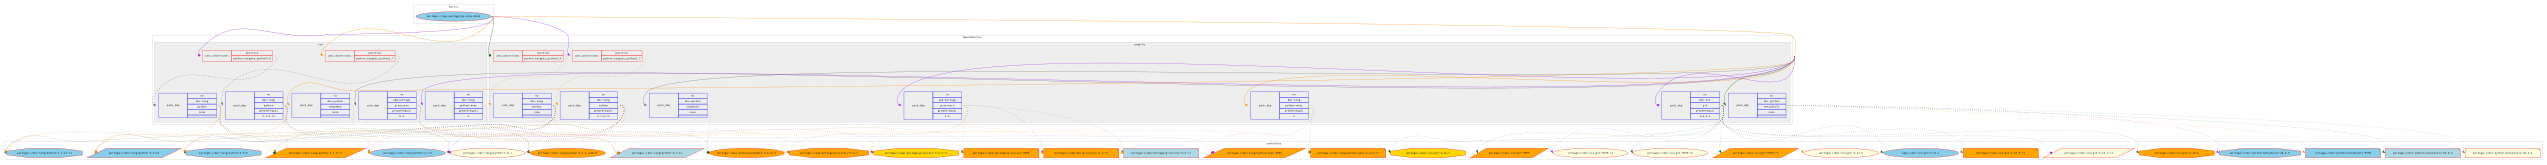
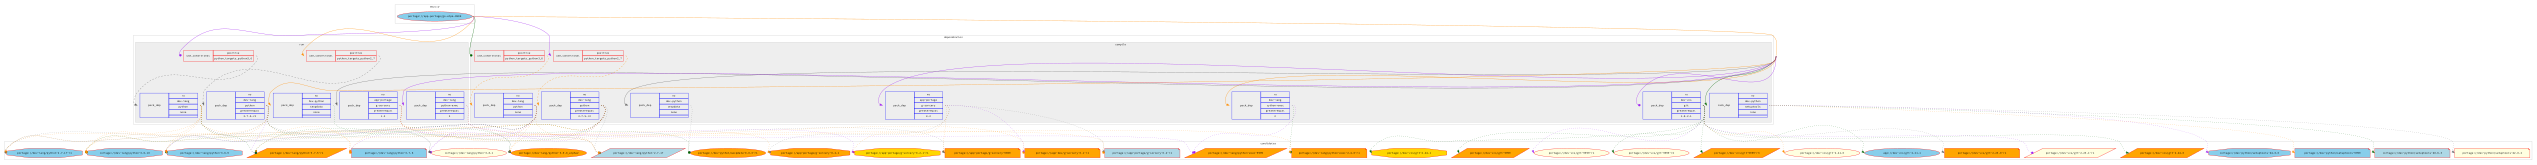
node "portage://dev-lang/python-3.6.10": shape parallelogram -> octagon
node "portage://dev-lang/python-3.7.6": shape ellipse -> note
node "portage://dev-vcs/git-2.24.0": shape octagon -> parallelogram
